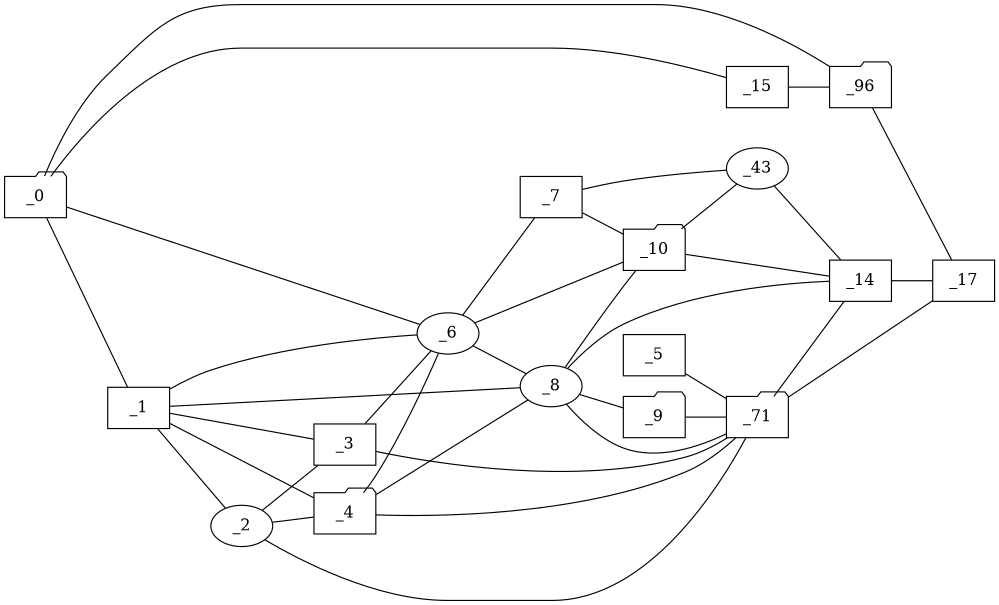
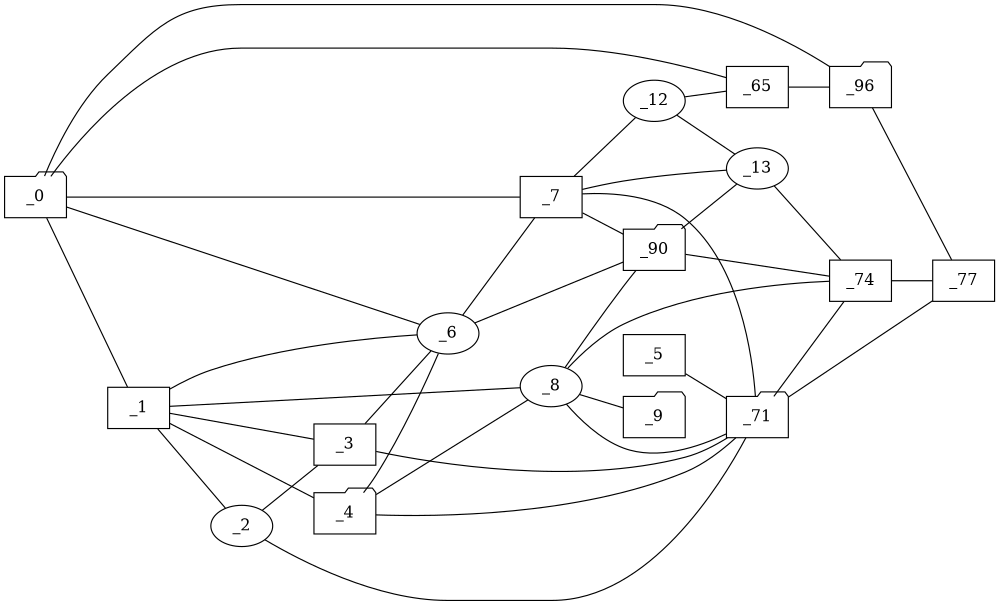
node "_15": label "_15" -> "_65"
node "_12": added
node "_43": label "_43" -> "_13"
edge "_0" -- "_7": added
node "_10": label "_10" -> "_90"
node "_14": label "_14" -> "_74"
node "_17": label "_17" -> "_77"
edge "_6" -- "_8": removed
edge "_9" -- "_71": now "_7" -- "_71"
edge "_4" -- "_2": removed
